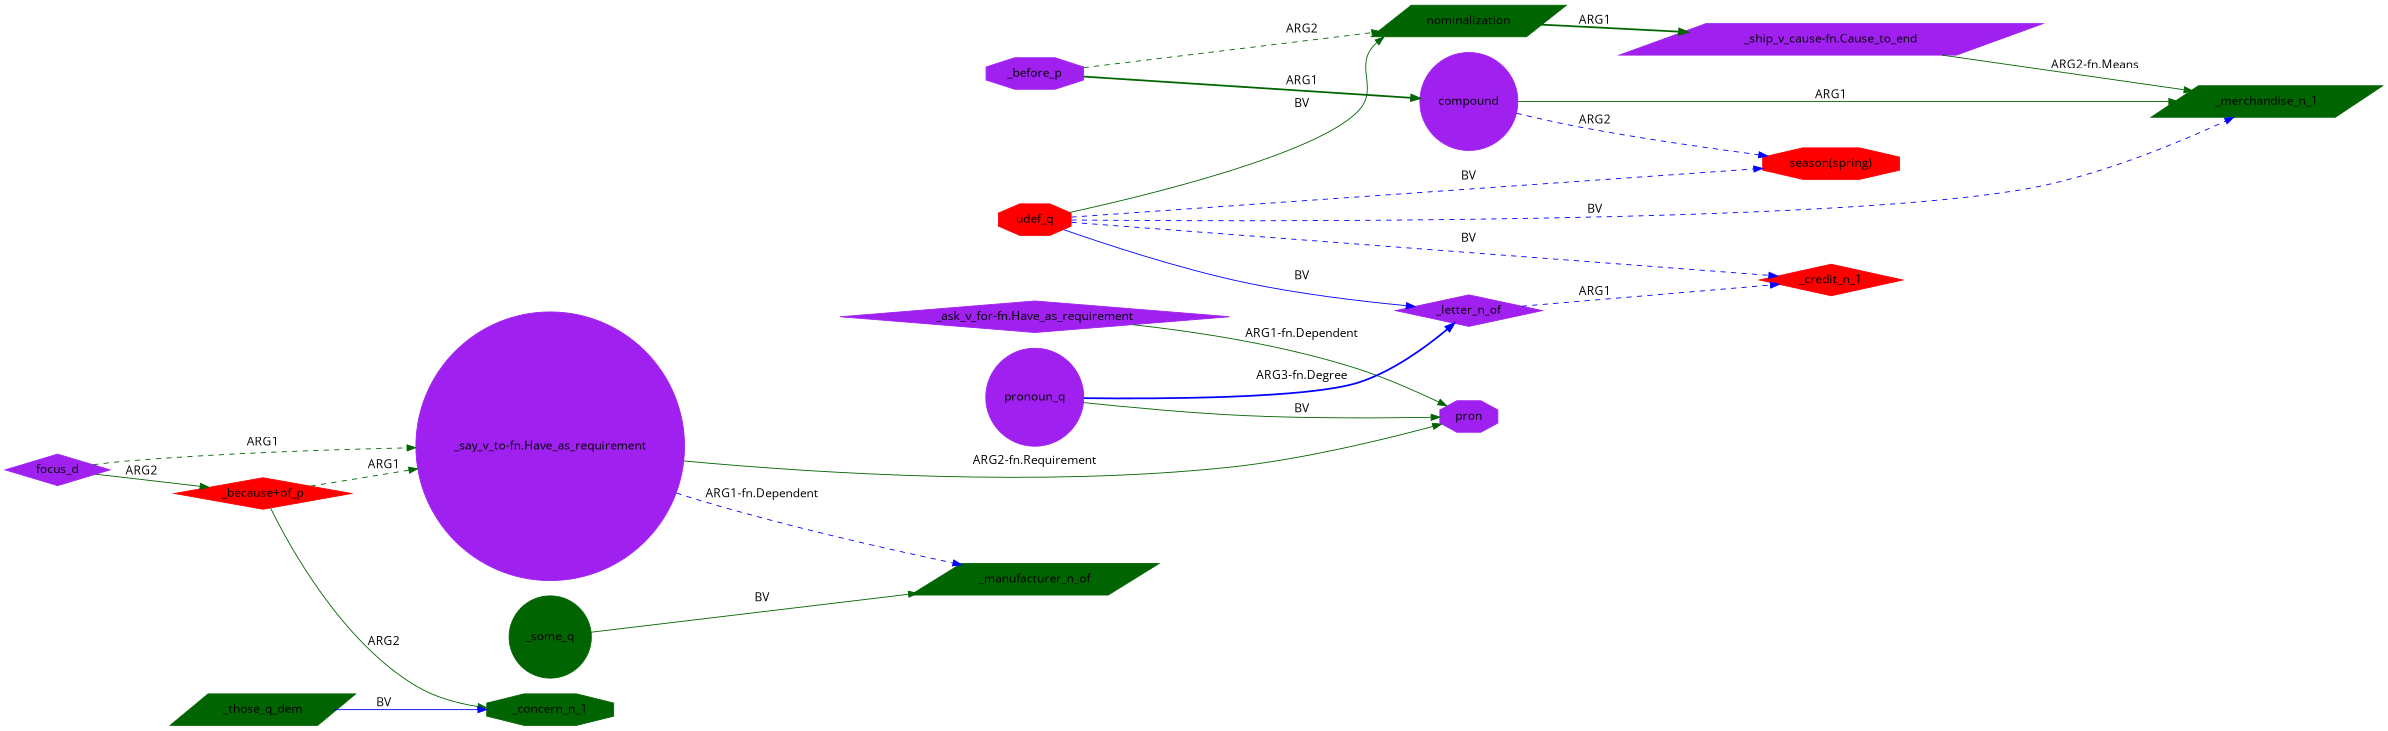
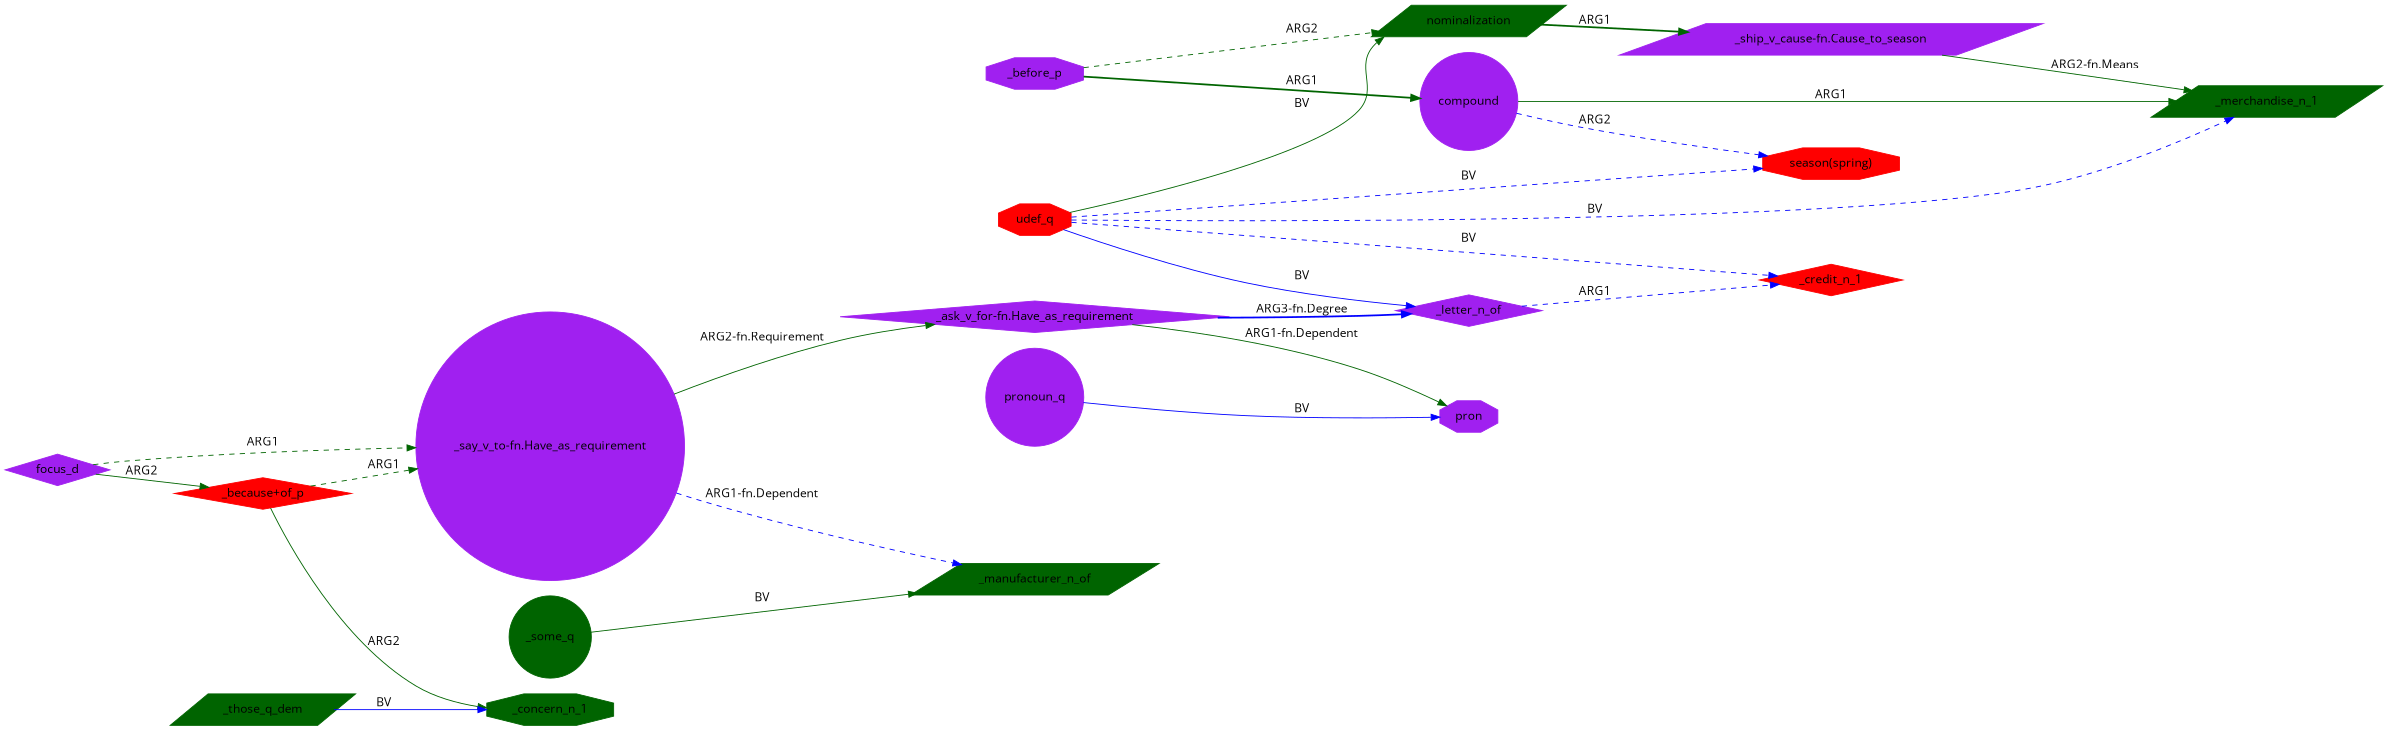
node "_ship_v_cause-fn.Cause_to_end": label "_ship_v_cause-fn.Cause_to_end" -> "_ship_v_cause-fn.Cause_to_season"
edge "pronoun_q" -> "_letter_n_of": now "_ask_v_for-fn.Have_as_requirement" -> "_letter_n_of"
edge "pronoun_q" -> "pron": color darkgreen -> blue
edge "_say_v_to-fn.Have_as_requirement" -> "pron": now "_say_v_to-fn.Have_as_requirement" -> "_ask_v_for-fn.Have_as_requirement"
